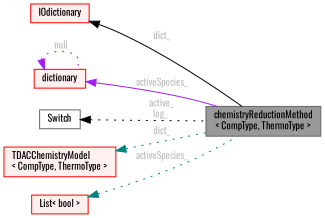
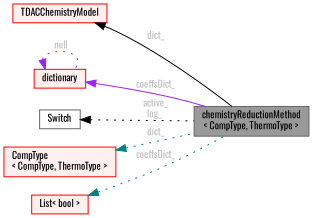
node "IOdictionary": label "IOdictionary" -> "TDACChemistryModel"
edge "chemistryReductionMethod < CompType, ThermoType >" -> "dictionary": label " activeSpecies_" -> " coeffsDict_"
edge "chemistryReductionMethod < CompType, ThermoType >" -> "List< bool >": label " activeSpecies_" -> " coeffsDict_"
node "TDACChemistryModel < CompType, ThermoType >": label "TDACChemistryModel < CompType, ThermoType >" -> "CompType < CompType, ThermoType >"
